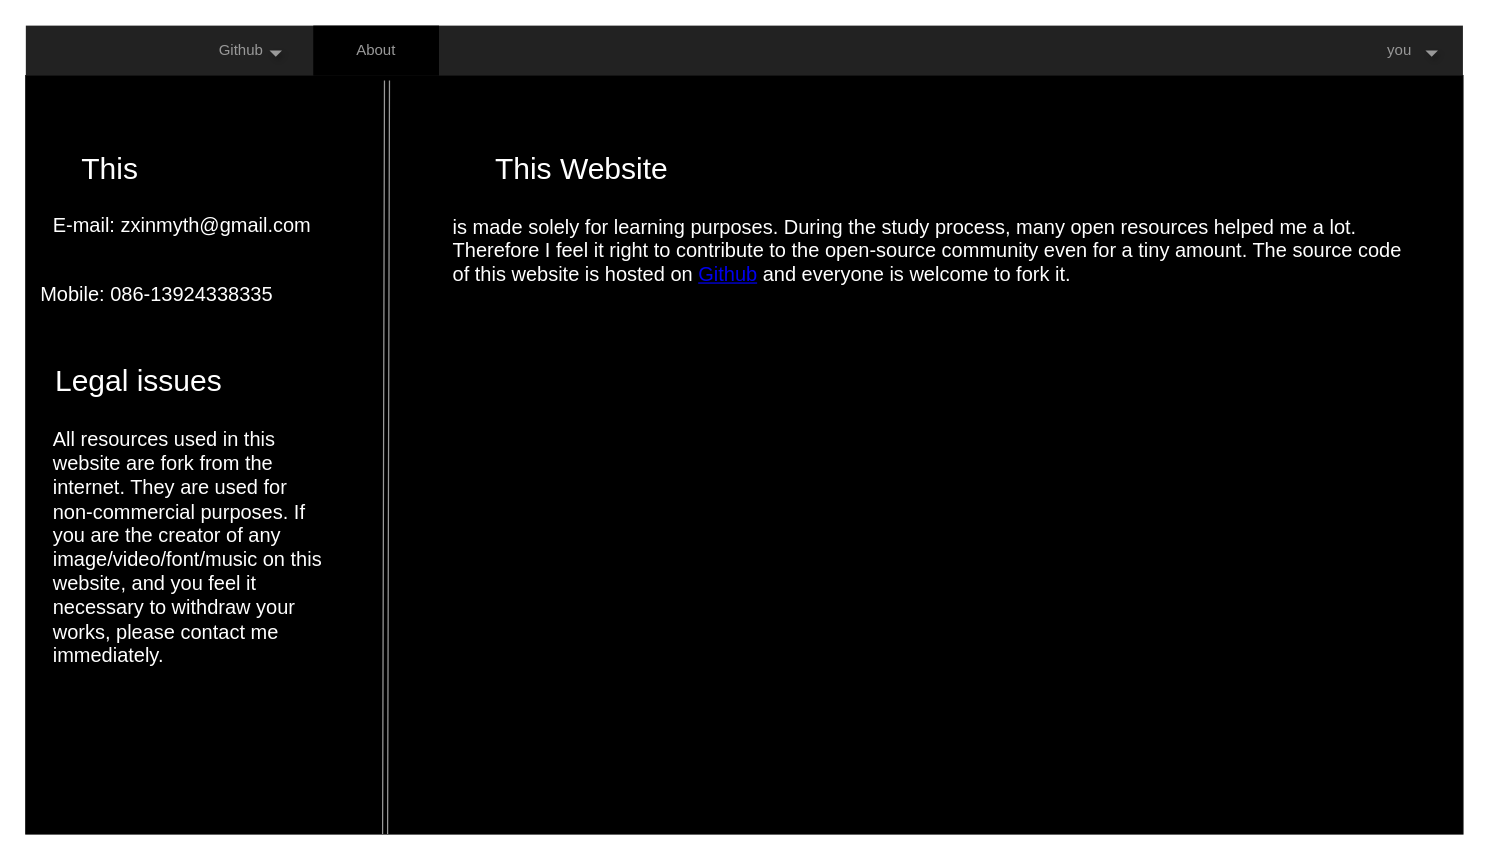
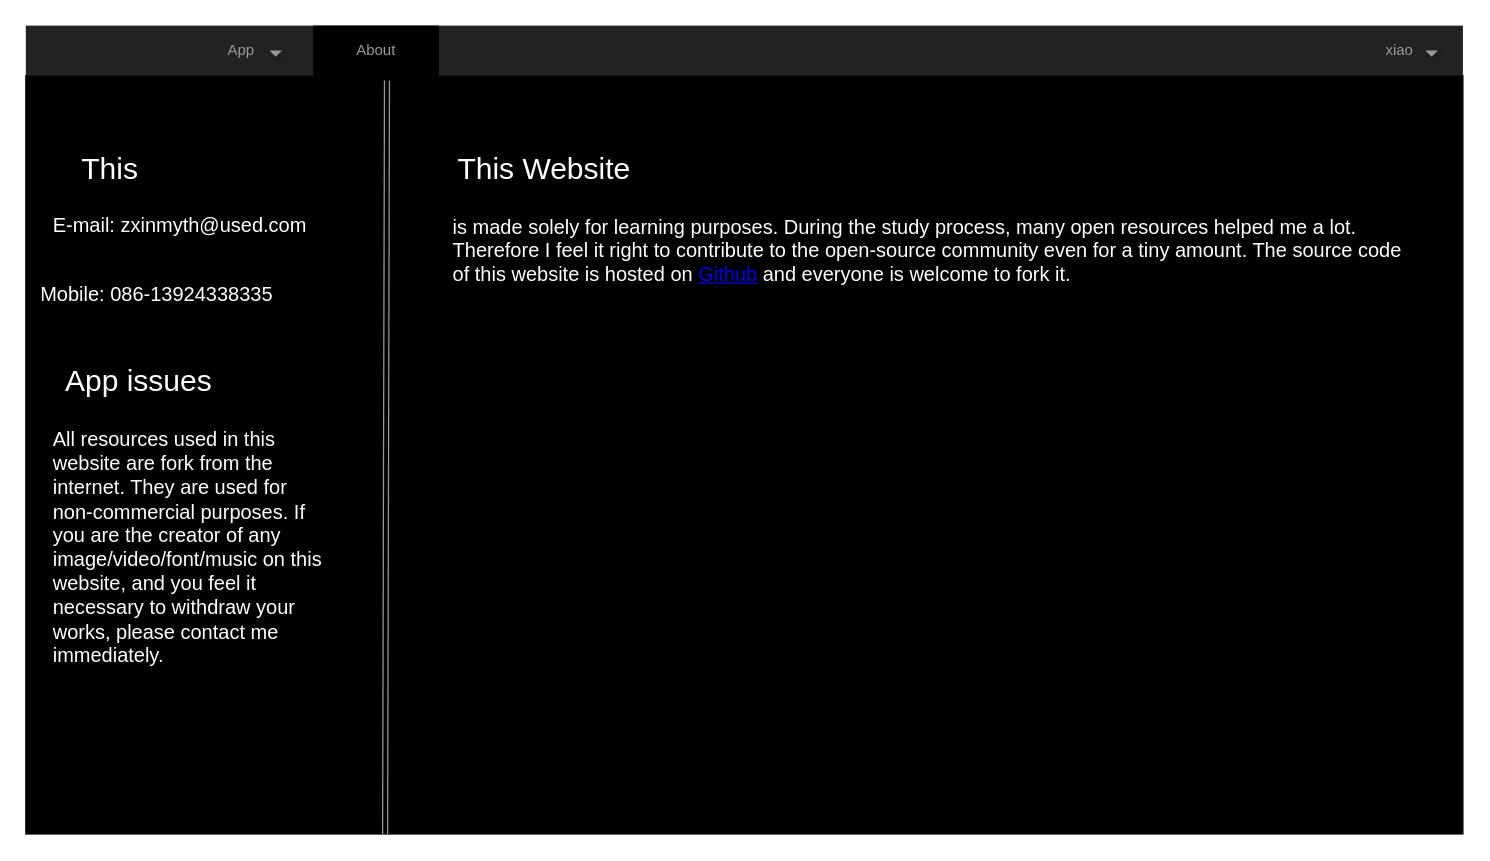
node "Github": label "Github" -> "App"
node "you": label "you" -> "xiao"
node "This Website": moved (582, 169) -> (544, 169)
node "E-mail: zxinmyth@gmail.com": label "E-mail: zxinmyth@gmail.com" -> "E-mail: zxinmyth@used.com"
node "Legal issues": label "Legal issues" -> "App issues"
